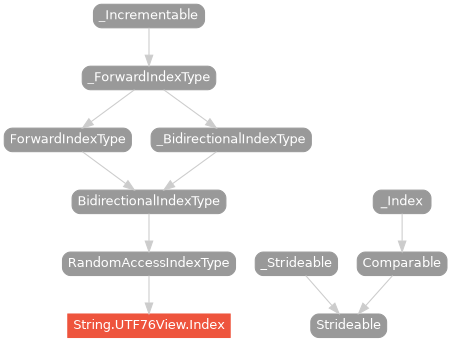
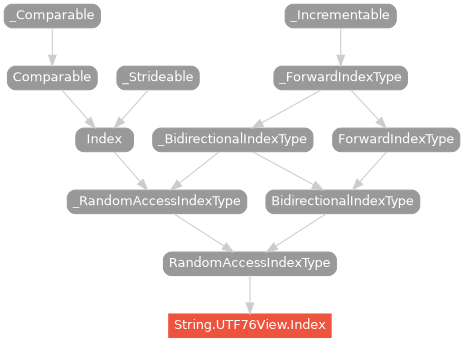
node "_RandomAccessIndexType": added
node "_Index": label "_Index" -> "_Comparable"
node "Strideable": label "Strideable" -> "Index"
